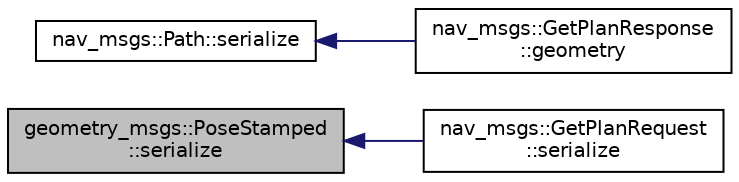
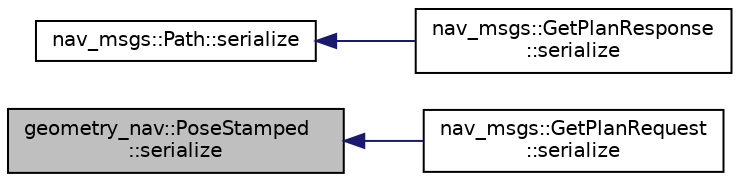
node "nav_msgs::GetPlanResponse ::geometry": label "nav_msgs::GetPlanResponse ::geometry" -> "nav_msgs::GetPlanResponse ::serialize"
node "geometry_msgs::PoseStamped ::serialize": label "geometry_msgs::PoseStamped ::serialize" -> "geometry_nav::PoseStamped ::serialize"
